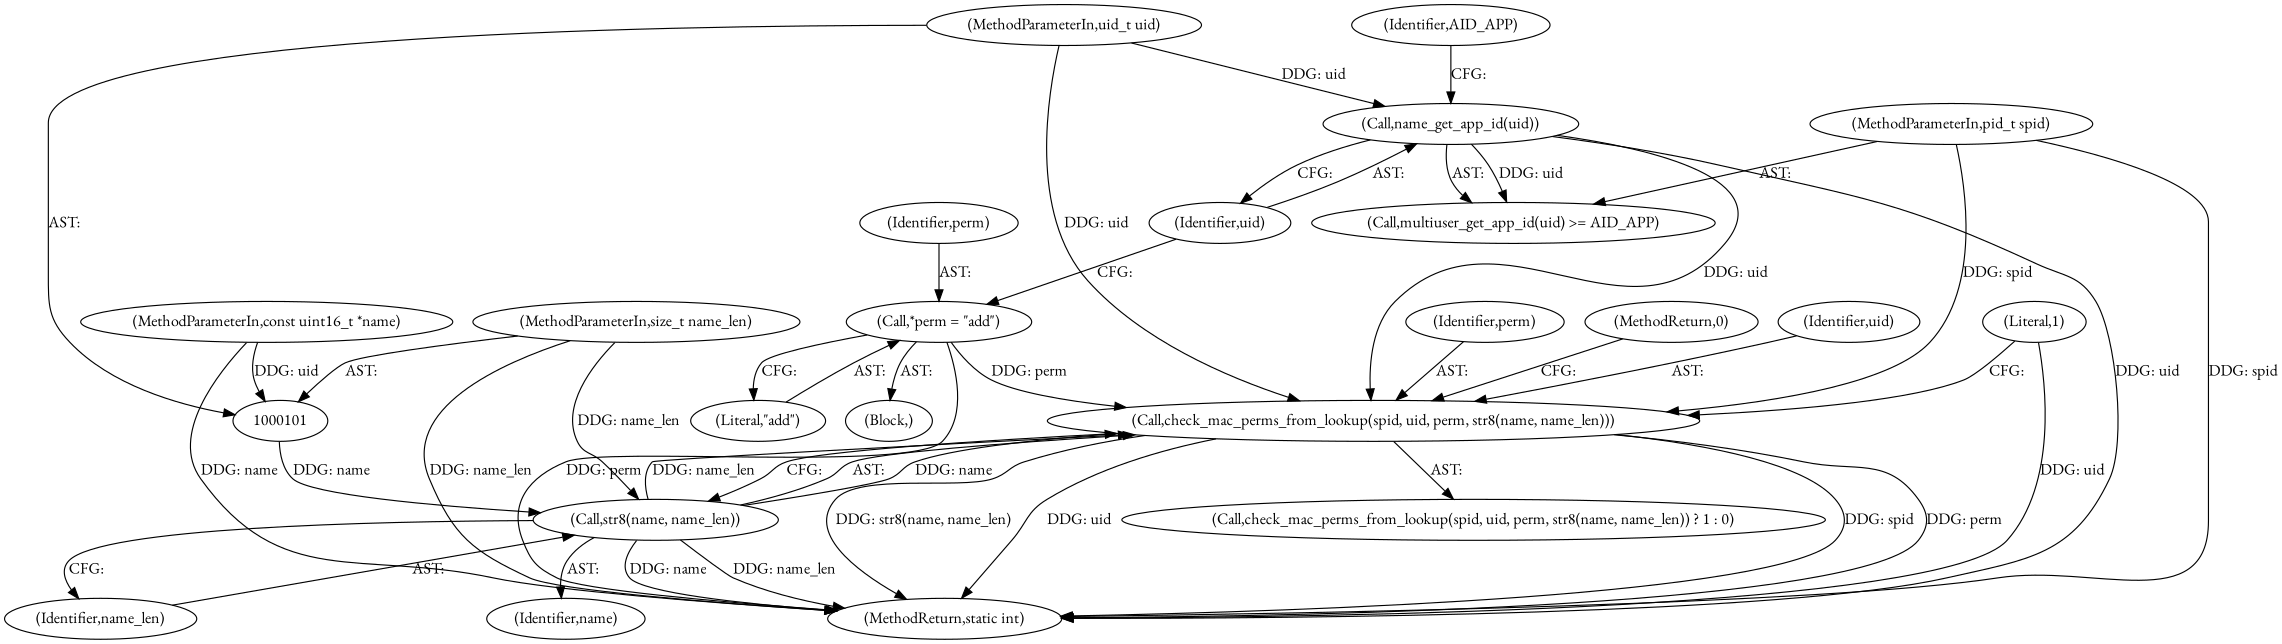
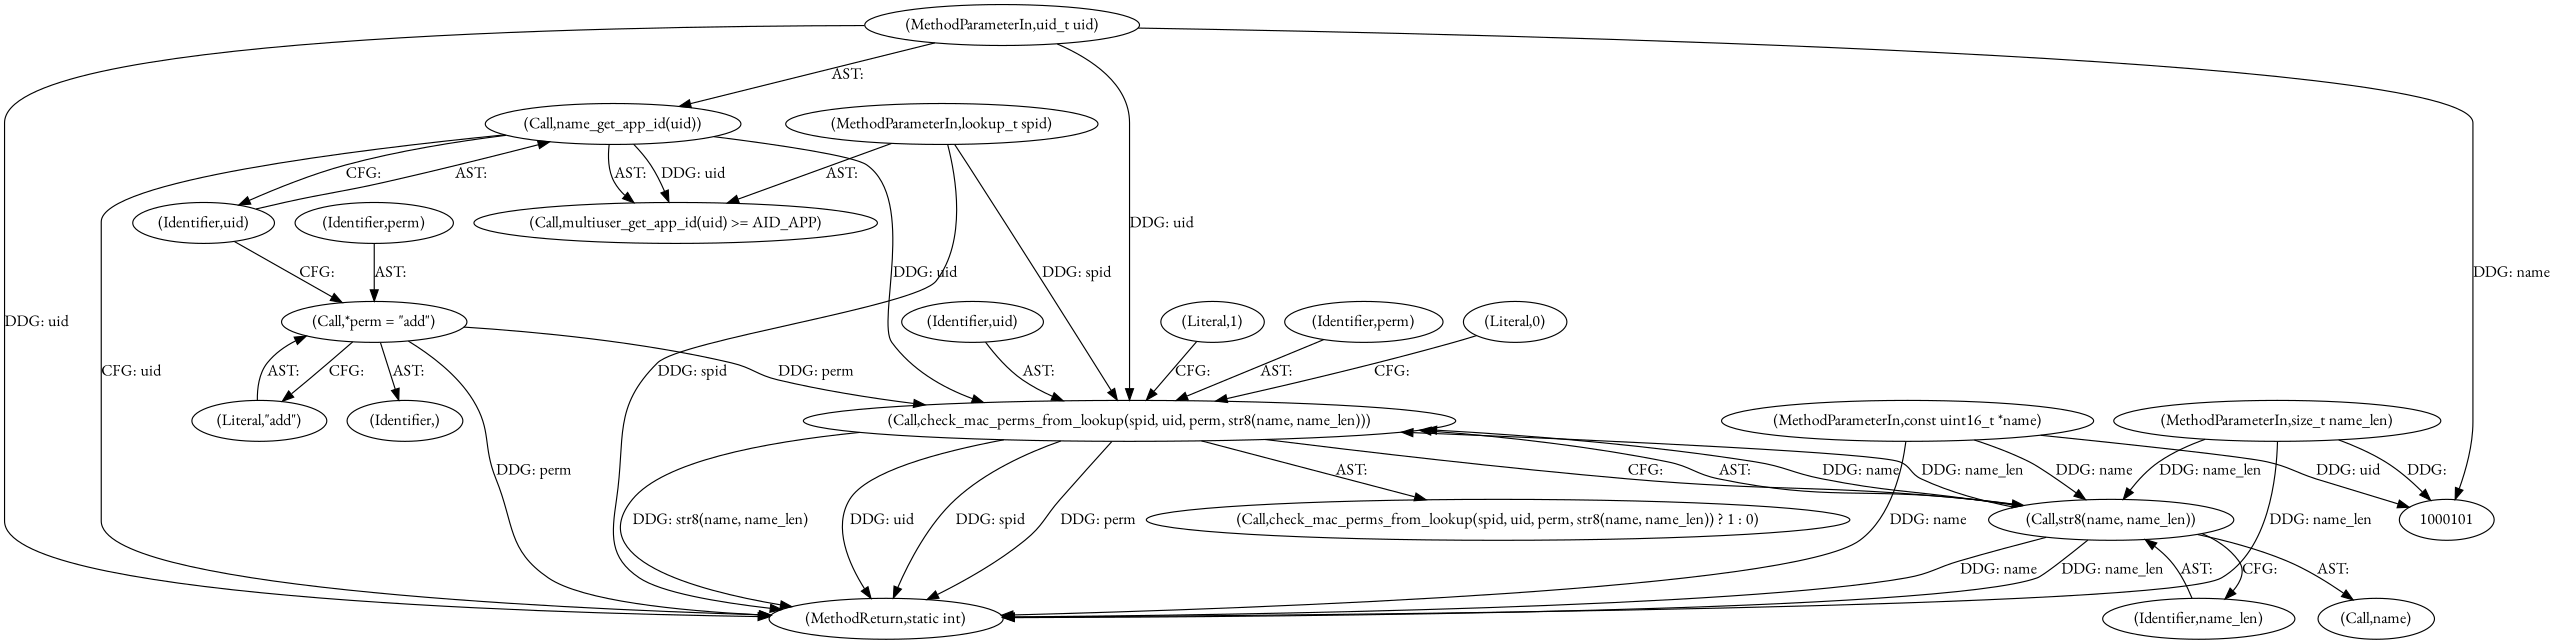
node "(Identifier,AID_APP)": removed
edge "(MethodParameterIn,uid_t uid)" -> "(Call,name_get_app_id(uid))": label "DDG: uid" -> "AST: "
node "(MethodParameterIn,pid_t spid)": label "(MethodParameterIn,pid_t spid)" -> "(MethodParameterIn,lookup_t spid)"
edge "(MethodParameterIn,uid_t uid)" -> "1000101": label "AST: " -> "DDG: name"
node "(MethodReturn,0)": label "(MethodReturn,0)" -> "(Literal,0)"
edge "(MethodParameterIn,size_t name_len)" -> "1000101": label "AST: " -> "DDG: "
edge "(Call,name_get_app_id(uid))" -> "(MethodReturn,static int)": label "DDG: uid" -> "CFG: uid"
node "(Block,)": label "(Block,)" -> "(Identifier,)"
edge "1000101" -> "(Call,str8(name, name_len))": now "(MethodParameterIn,const uint16_t *name)" -> "(Call,str8(name, name_len))"
edge "(Literal,1)" -> "(MethodReturn,static int)": now "(MethodParameterIn,uid_t uid)" -> "(MethodReturn,static int)"
node "(Identifier,name)": label "(Identifier,name)" -> "(Call,name)"
